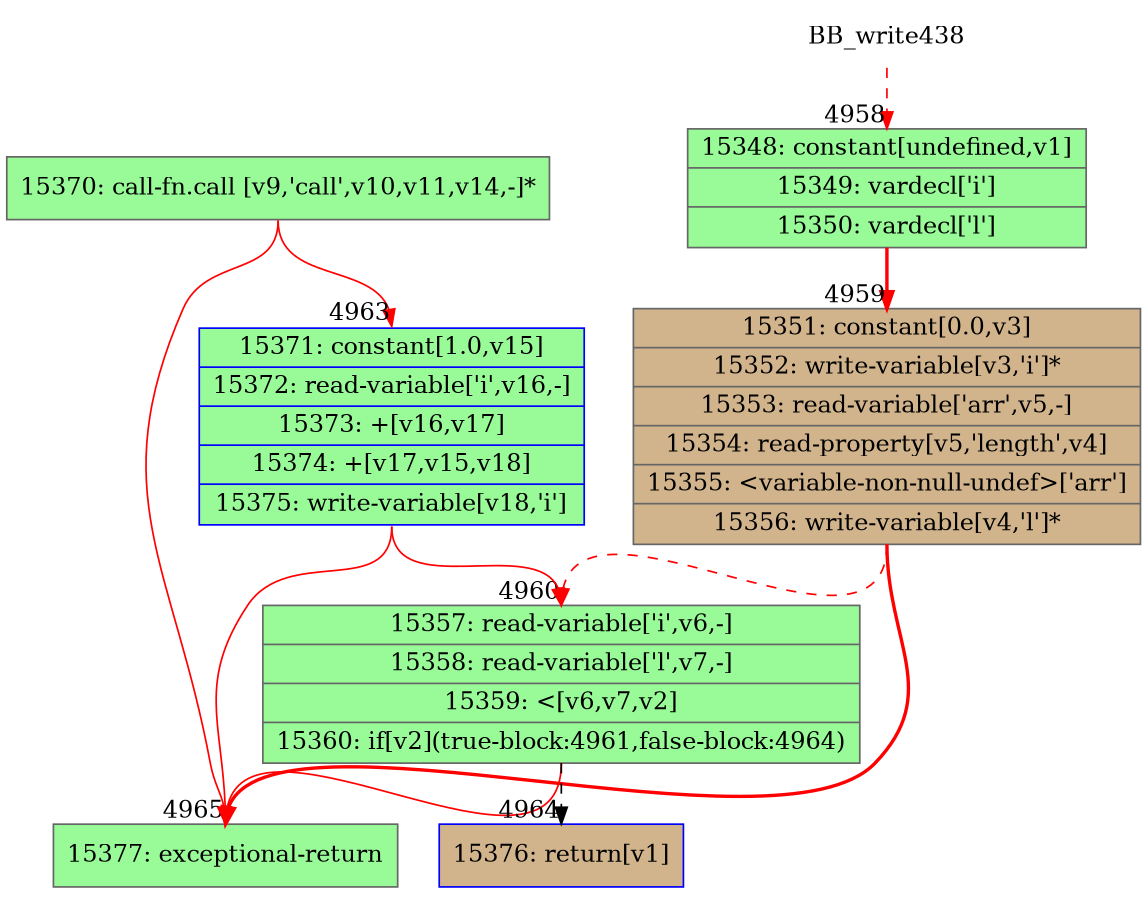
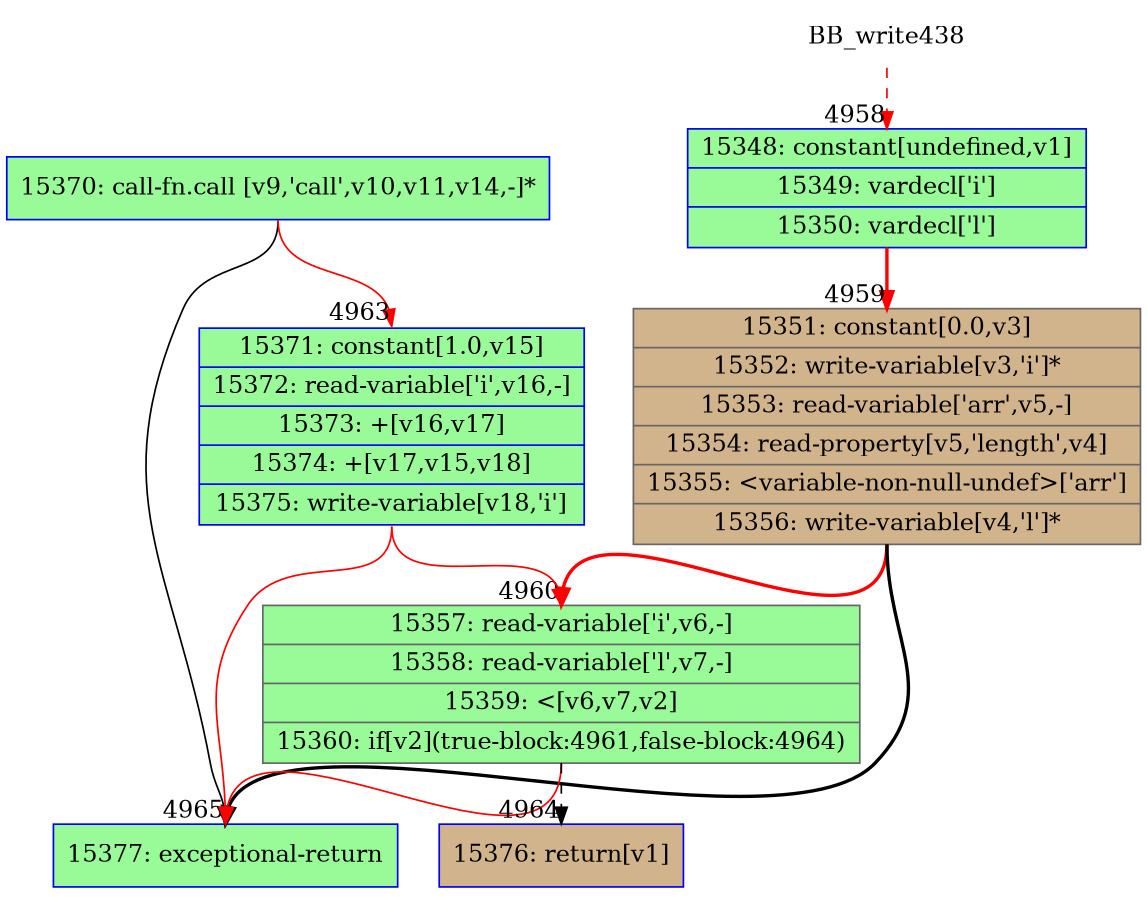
node "15370: call-fn.call [v9,'call',v10,v11,v14,-]*": color gray40 -> blue
node "15348: constant[undefined,v1]": color gray40 -> blue
edge "15370: call-fn.call [v9,'call',v10,v11,v14,-]*" -> "15377: exceptional-return": color red -> black
edge "15351: constant[0.0,v3]" -> "15357: read-variable['i',v6,-]": style dashed -> bold
edge "15351: constant[0.0,v3]" -> "15377: exceptional-return": color red -> black
node "15377: exceptional-return": color gray40 -> blue
